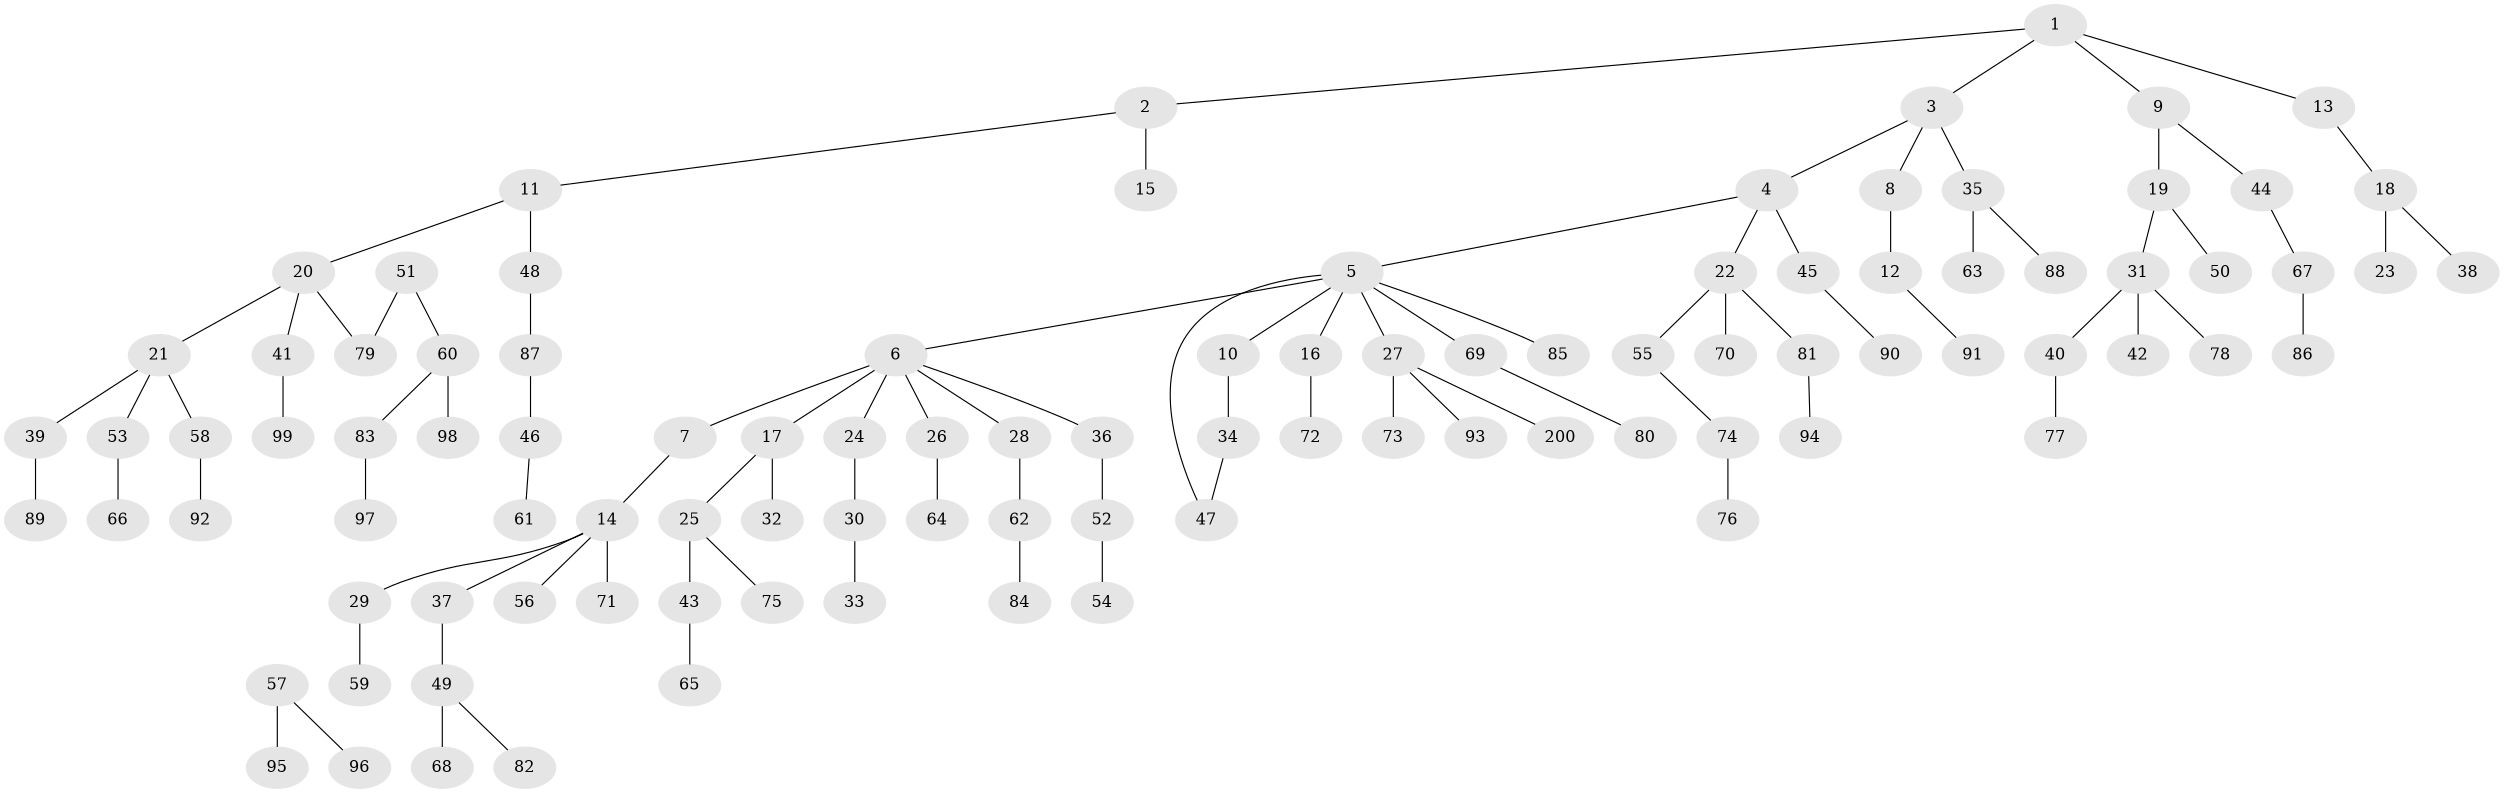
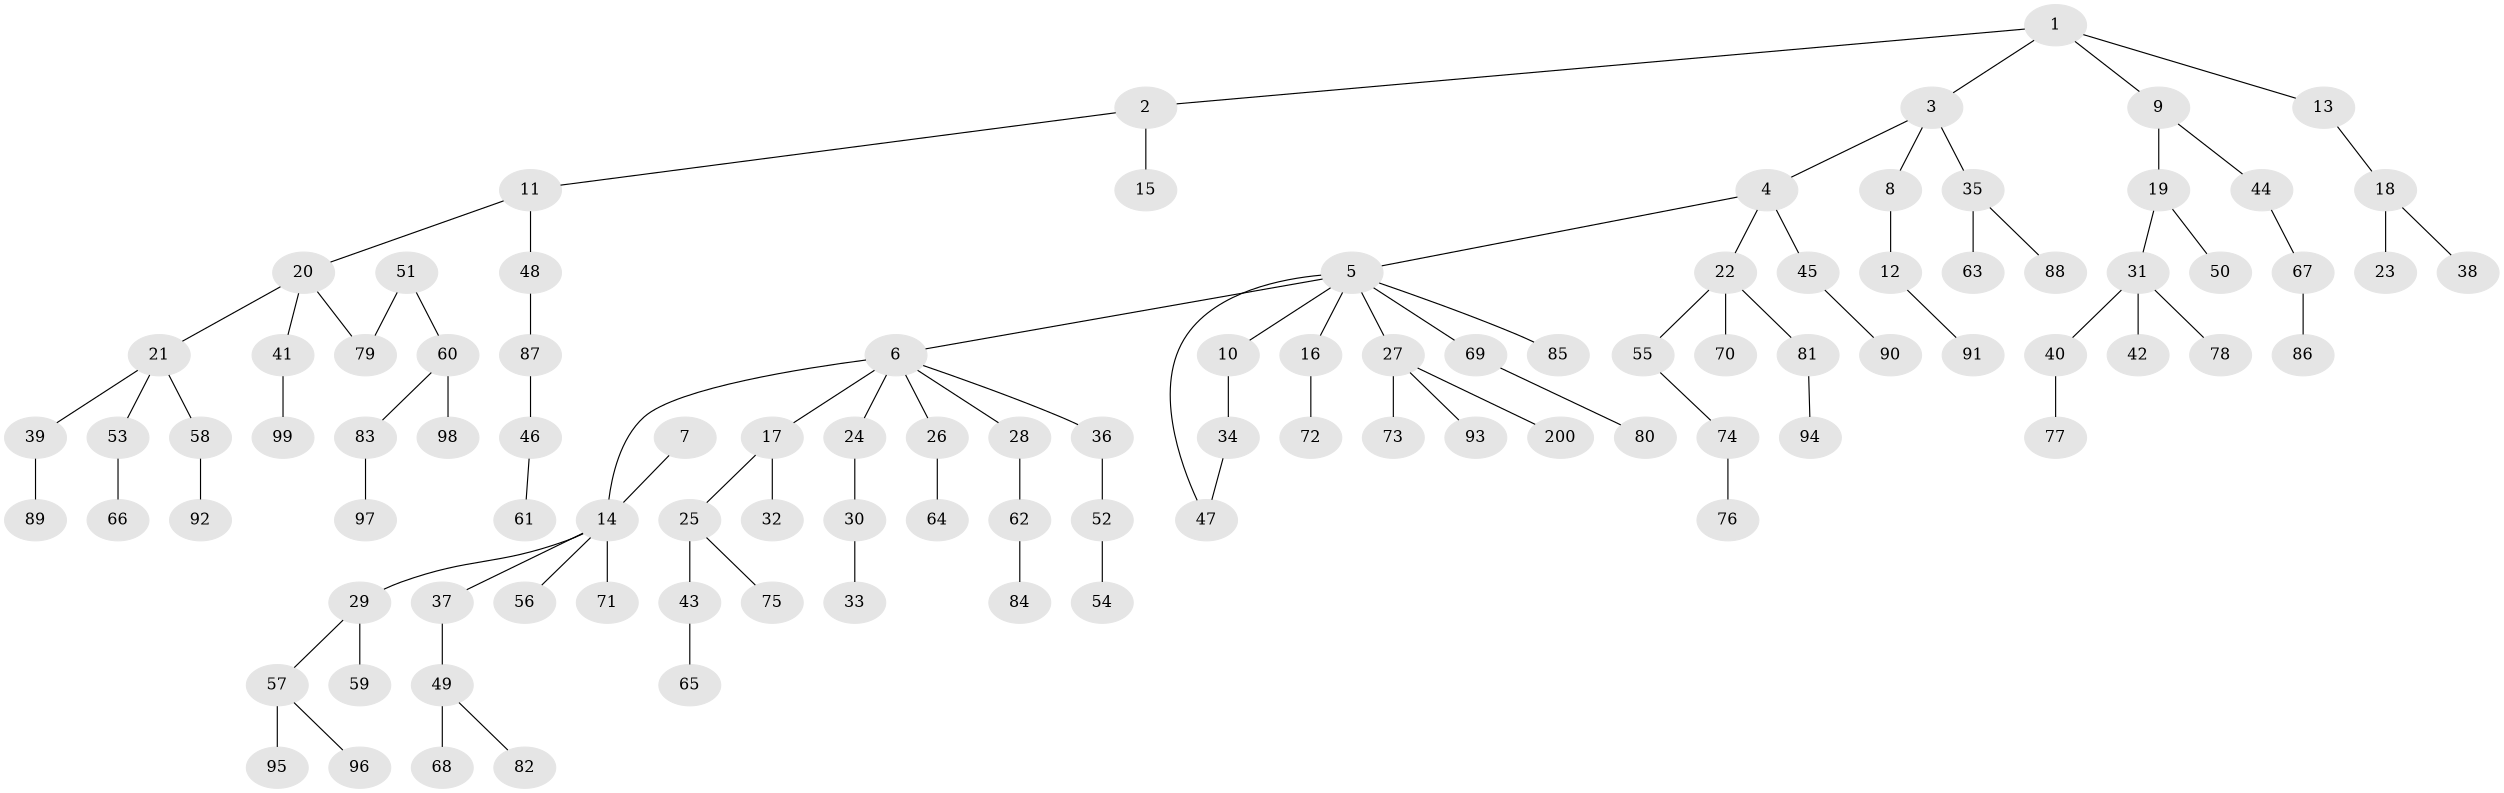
edge "6" -- "7": now "6" -- "14"
edge "29" -- "57": added
